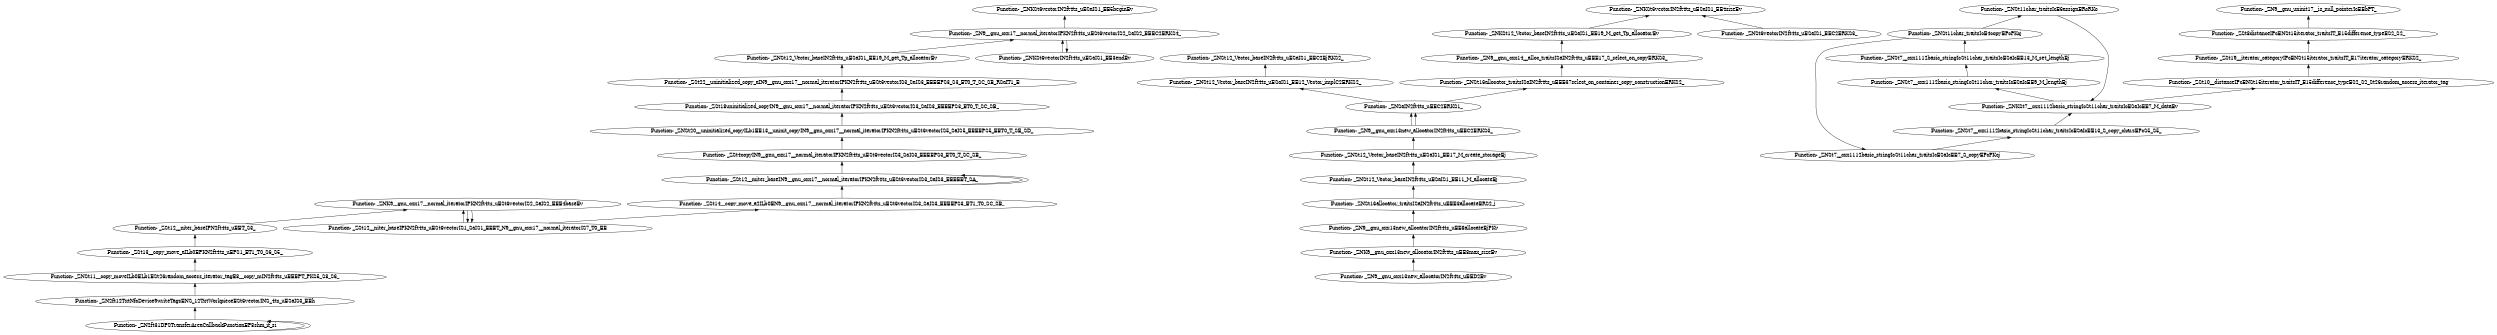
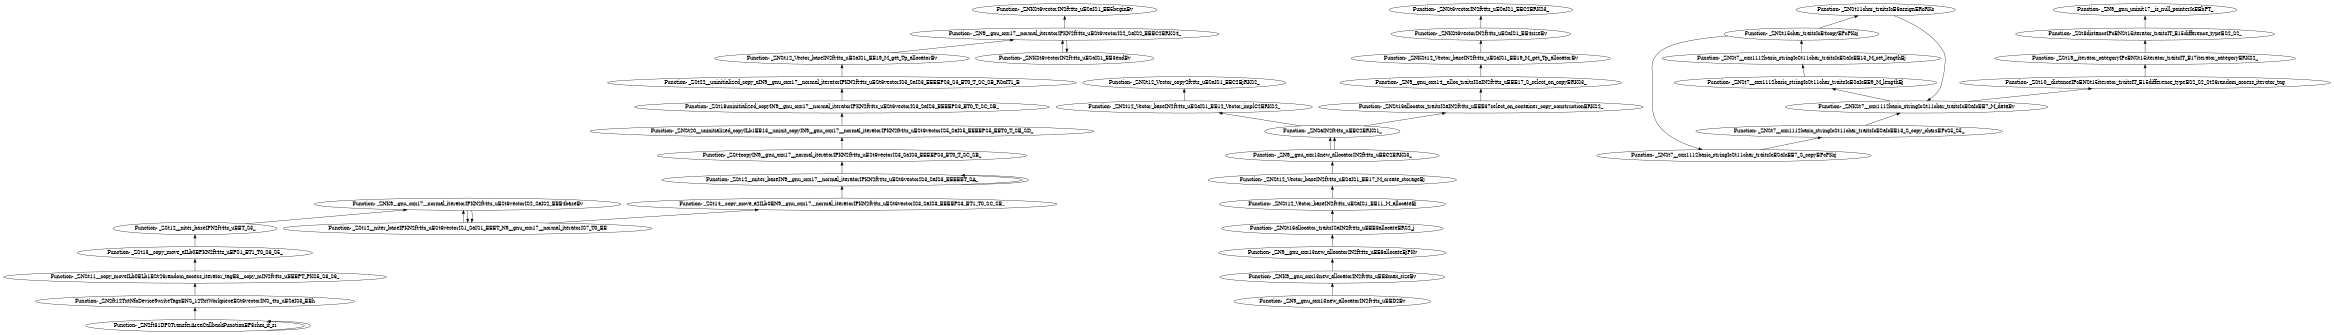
edge "Function- _ZNSt6vectorIN2ft4ts_uESaIS1_EEC2ERKS3_" -> "Function- _ZNKSt6vectorIN2ft4ts_uESaIS1_EE4sizeEv": reversed
node "Function- _ZNSt11char_traitsIcE4copyEPcPKcj": label "Function- _ZNSt11char_traitsIcE4copyEPcPKcj" -> "Function- _ZNSt15char_traitsIcE4copyEPcPKcj"
node "Function- _ZNSt12_Vector_baseIN2ft4ts_uESaIS1_EEC2EjRKS2_": label "Function- _ZNSt12_Vector_baseIN2ft4ts_uESaIS1_EEC2EjRKS2_" -> "Function- _ZNSt12_Vector_copy2ft4ts_uESaIS1_EEC2EjRKS2_"
